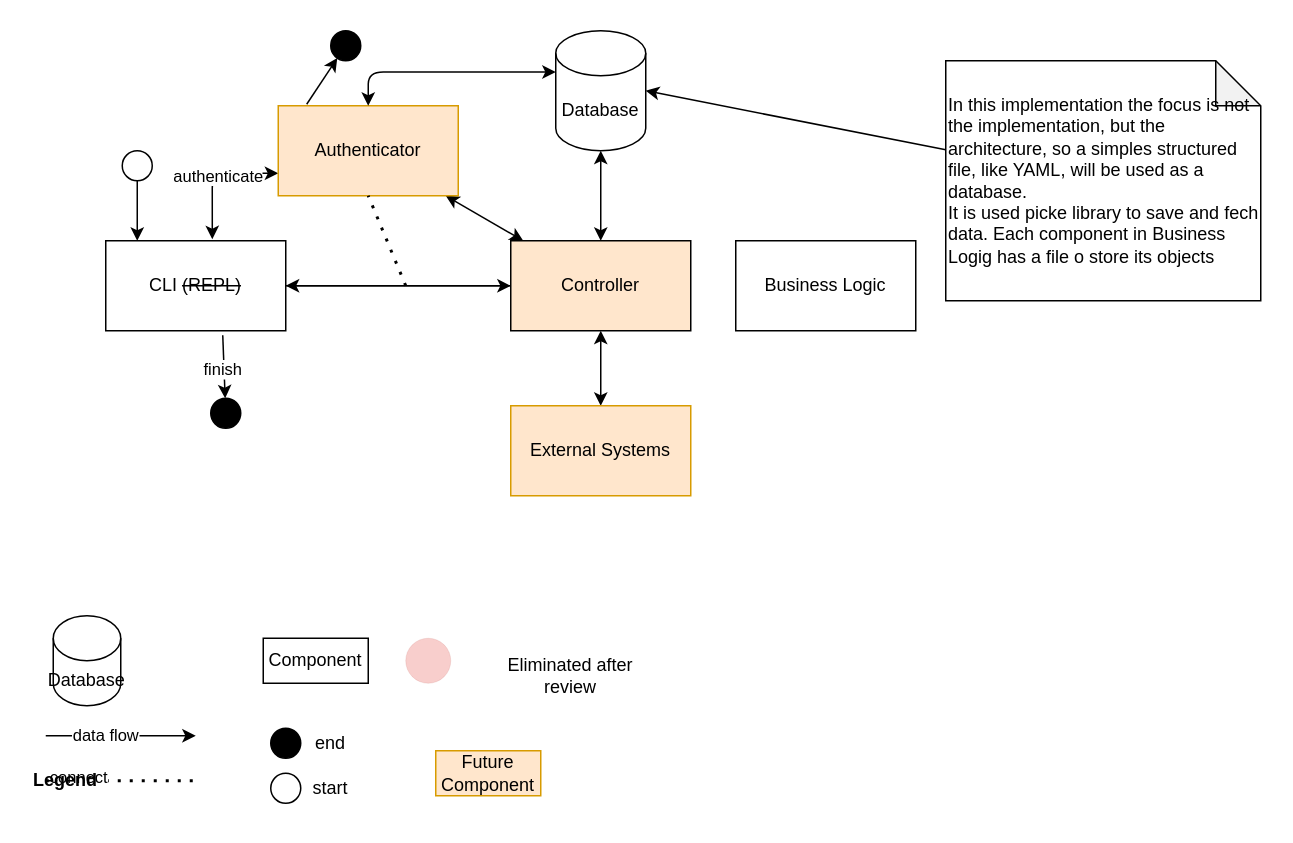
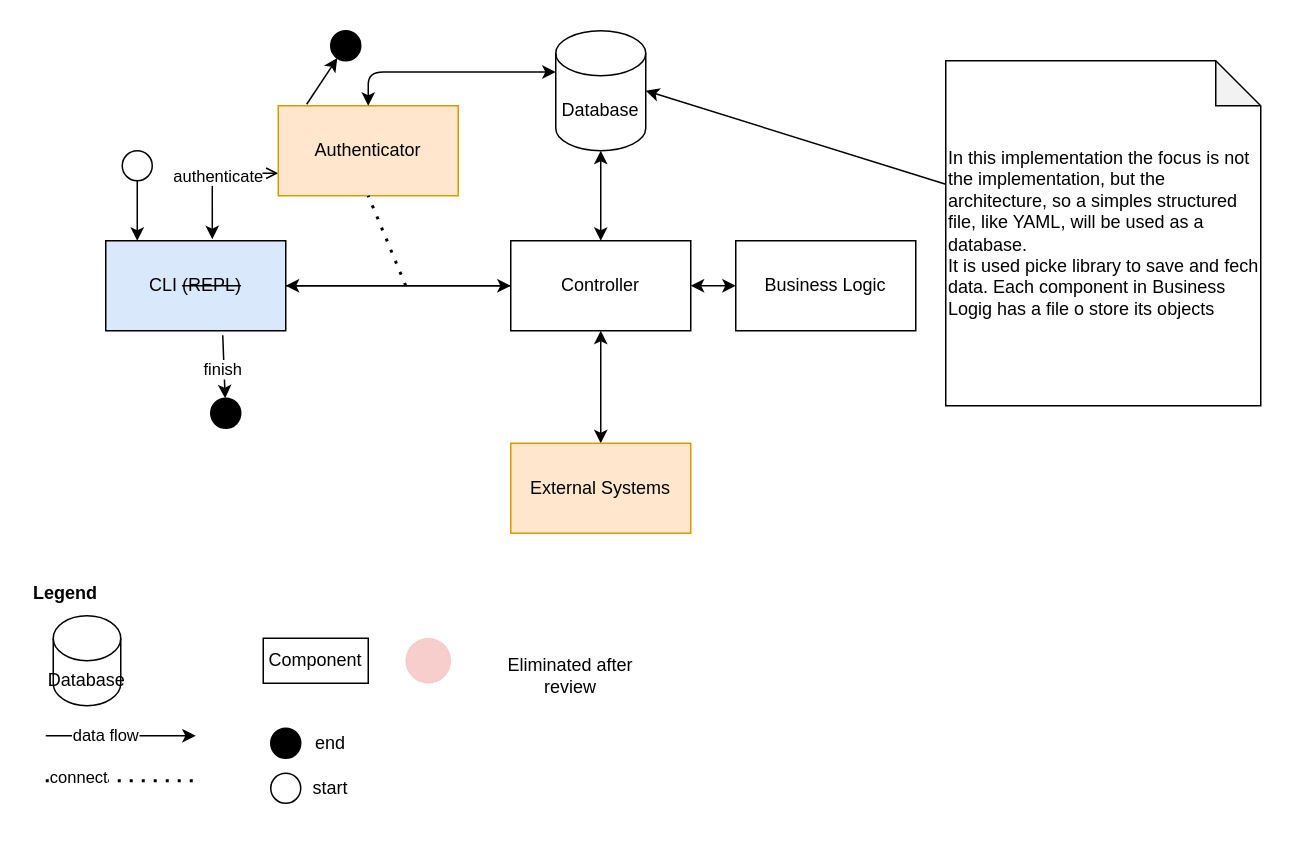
edge "Authenticator" -- "CLI (REPL)": arrowhead classic -> open
node "In this implementation the focus is not the implementation, but the architecture, so a simples structured file, like YAML, will be used as a database. It is used picke library to save and fech data. Each component in Business Logig has a file o store its objects": size 315x240 -> 315x345
edge "Authenticator" -- "Controller": now "Business Logic" -- "Controller"
node "CLI (REPL)": fillcolor #ffffff -> #dae8fc
node "Controller": fillcolor #ffe6cc -> #ffffff
node "External Systems": moved (601, 451) -> (601, 488)
node "Future Component": removed
node "Legend": moved (113, 781) -> (113, 593)
